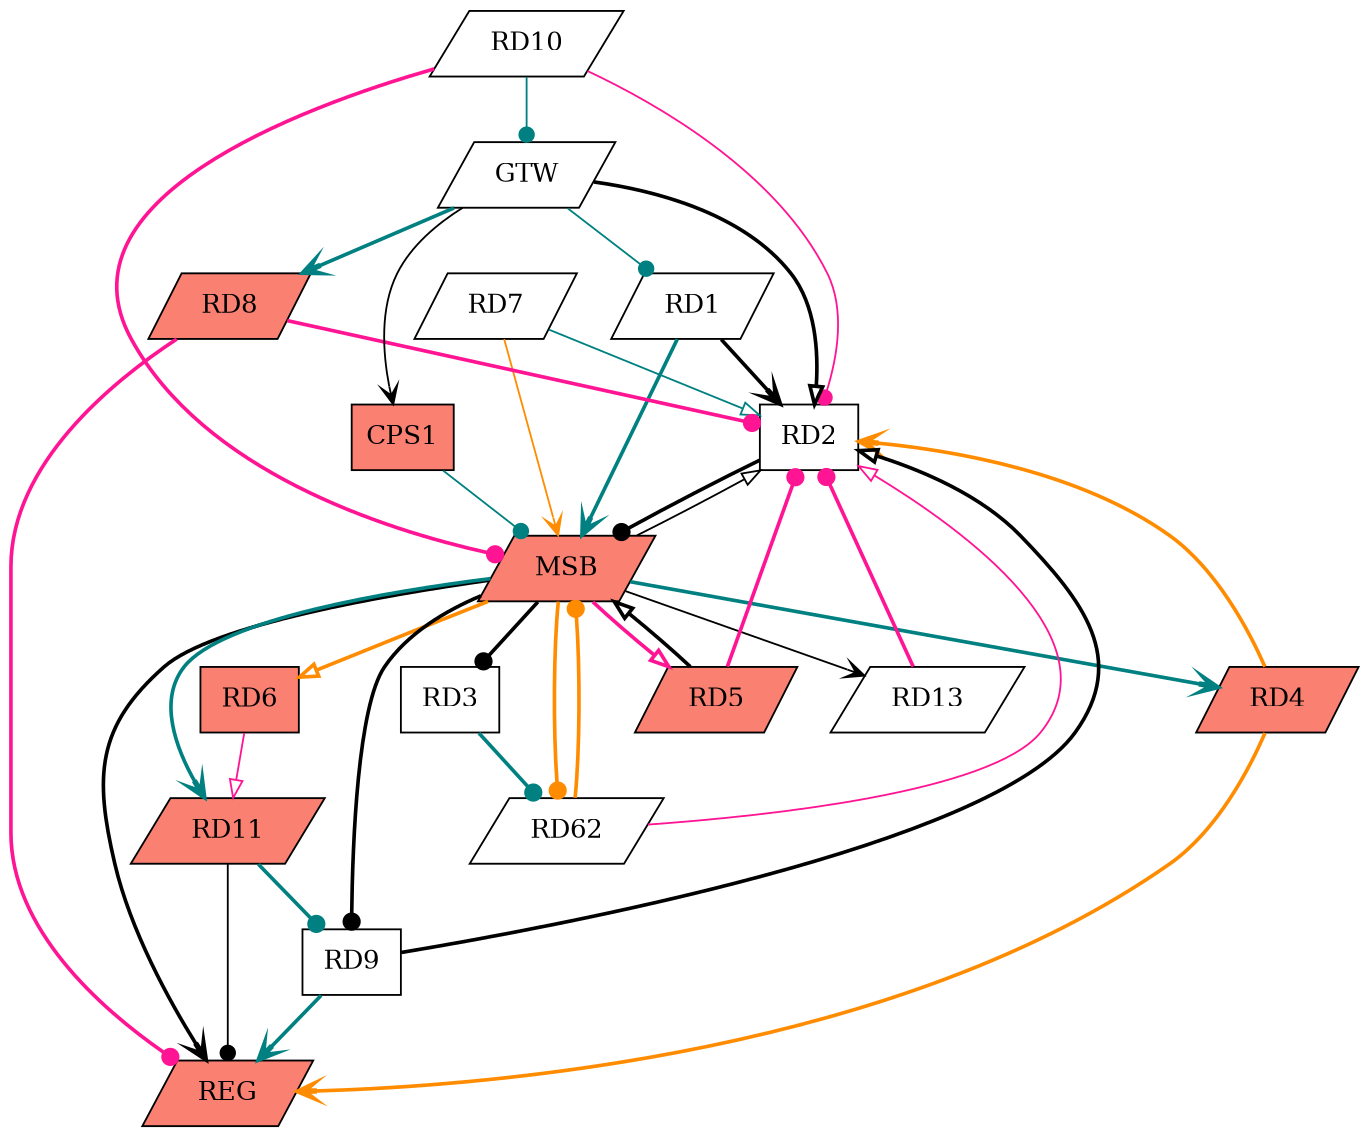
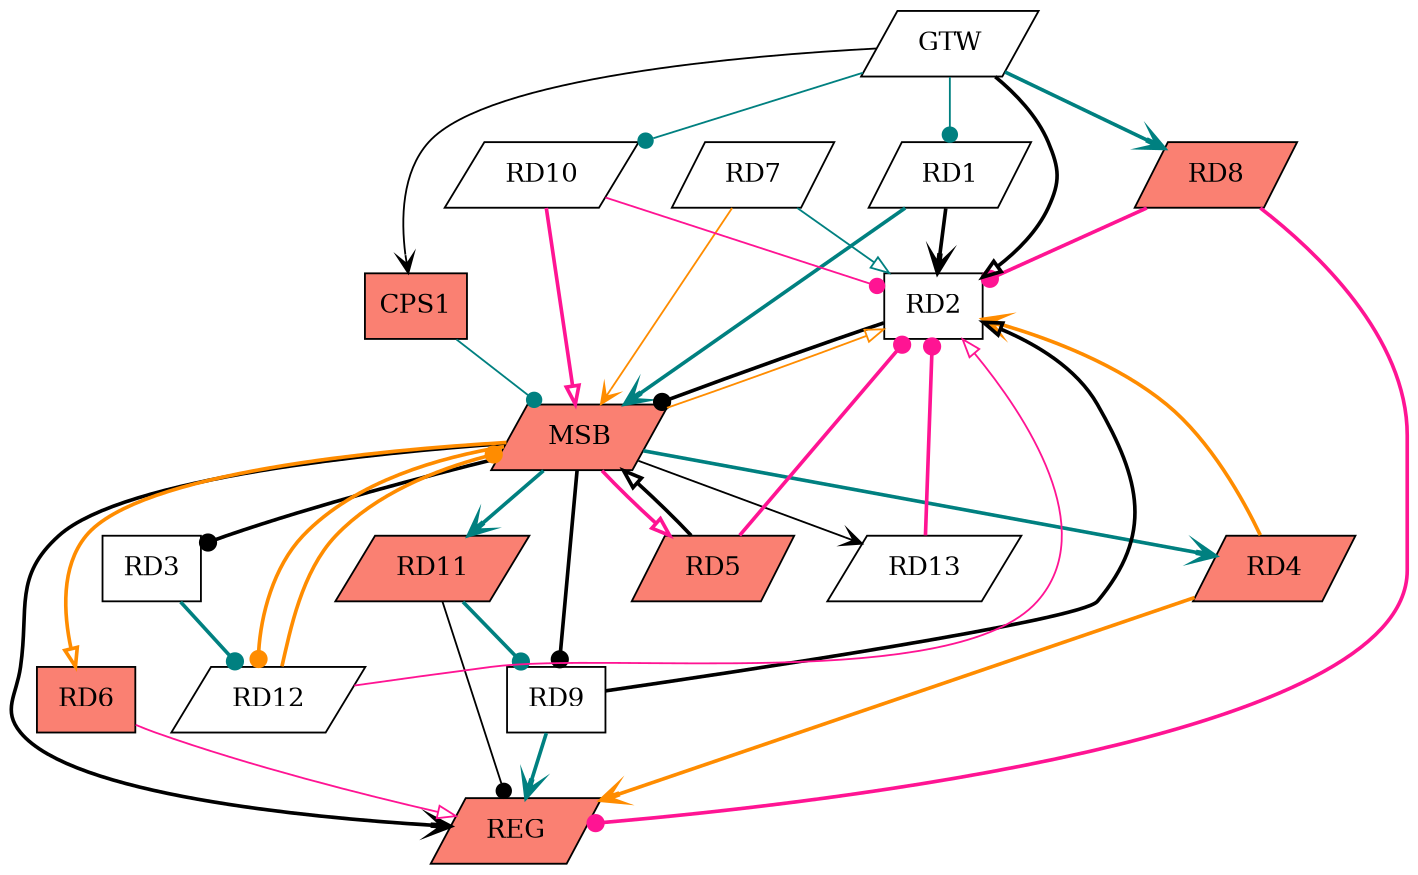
edge "RD10" -> "GTW": reversed
edge "RD10" -> "MSB": arrowhead dot -> onormal
edge "MSB" -> "RD2": color black -> darkorange
edge "RD6" -> "RD11": now "RD6" -> "REG"
node "RD62": label "RD62" -> "RD12"
